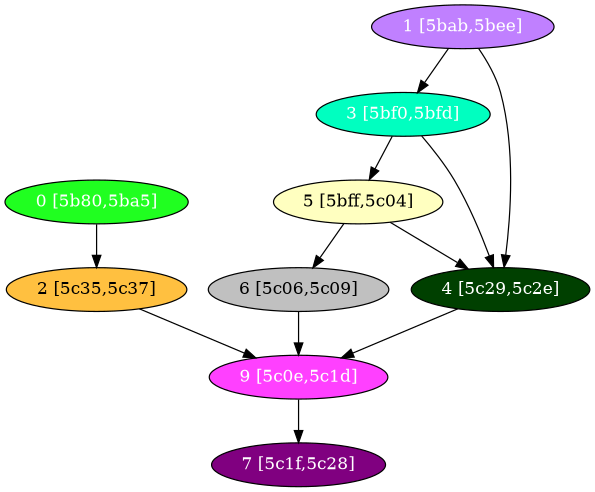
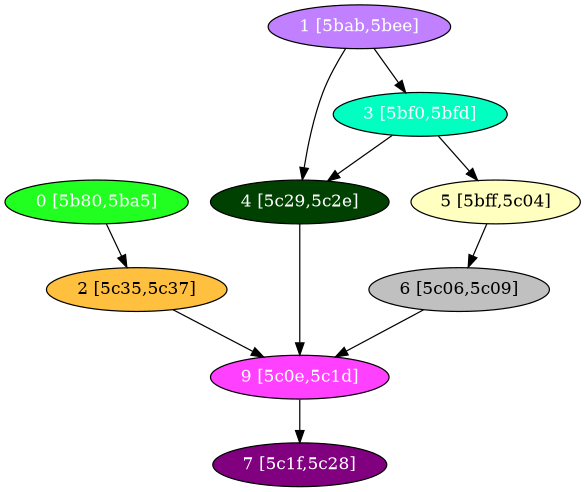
edge "5 [5bff,5c04]" -> "4 [5c29,5c2e]": removed
